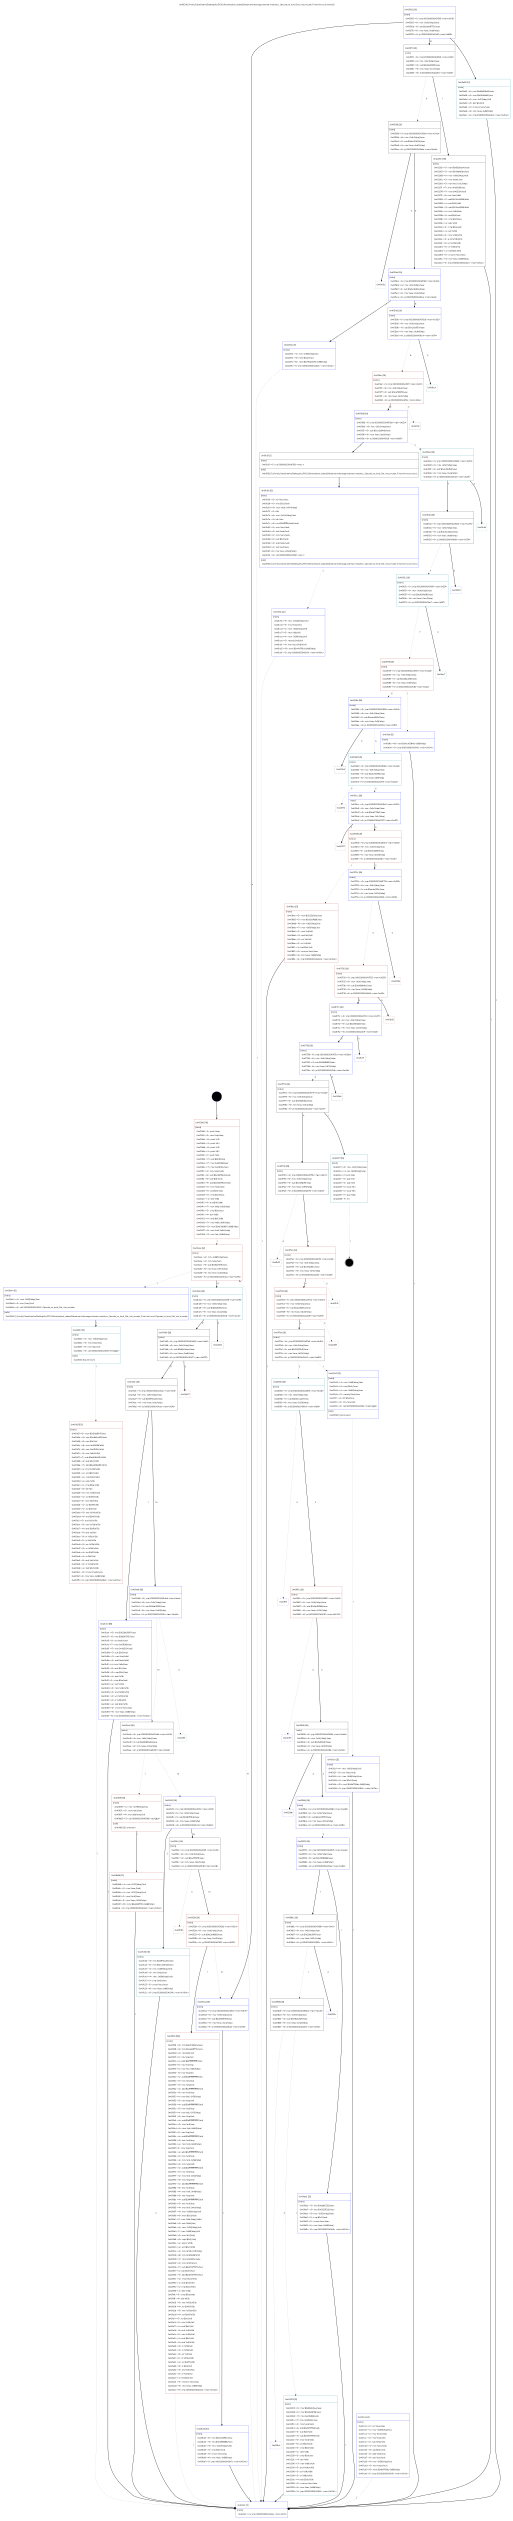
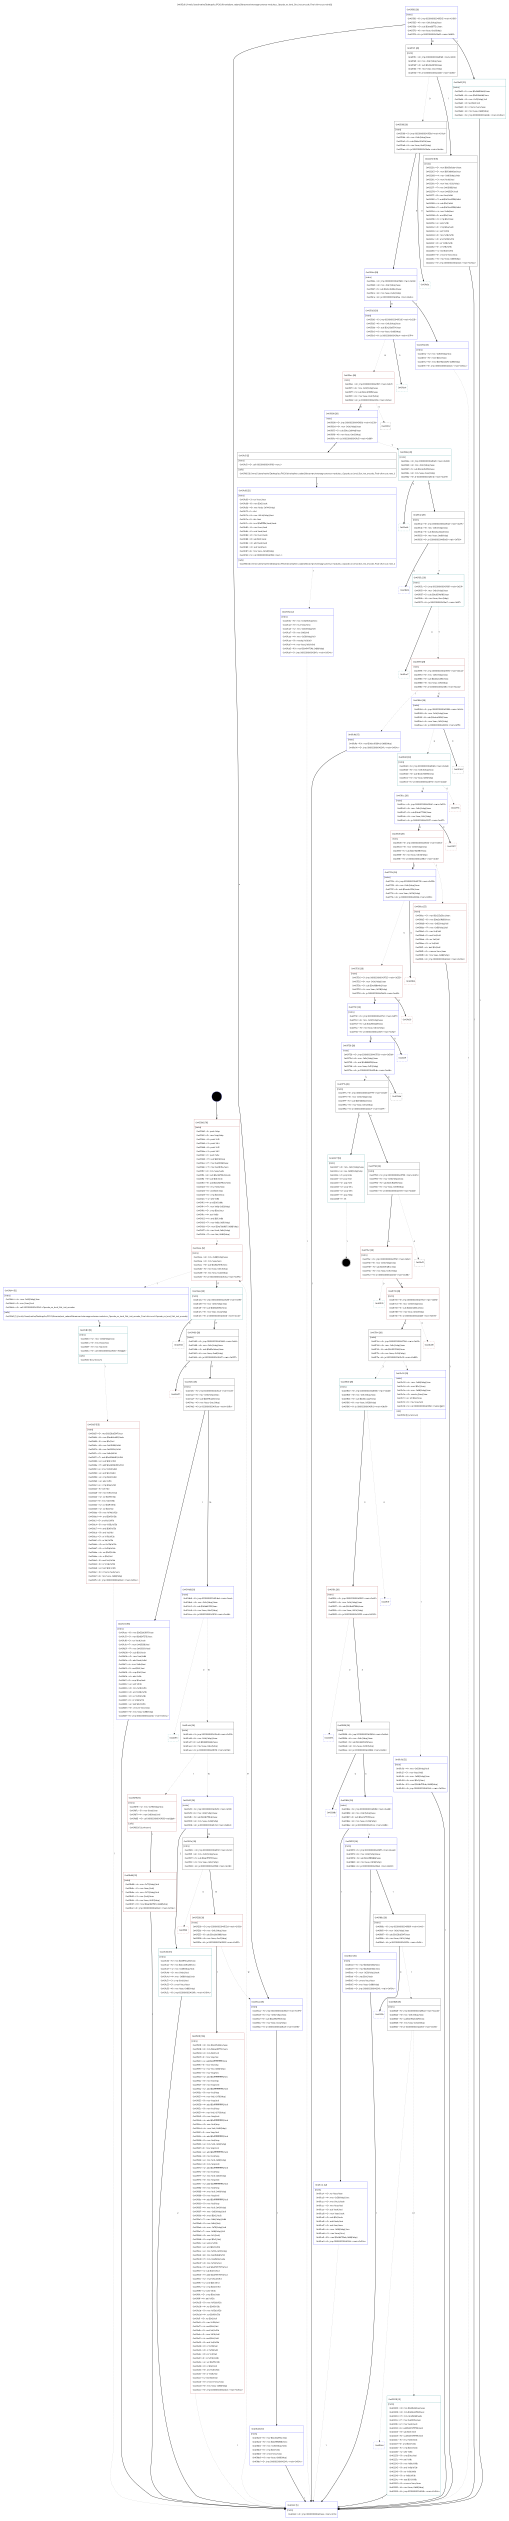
edge "0x401854 [28]" -> "0x401cc4 [42]": added, label "1"
